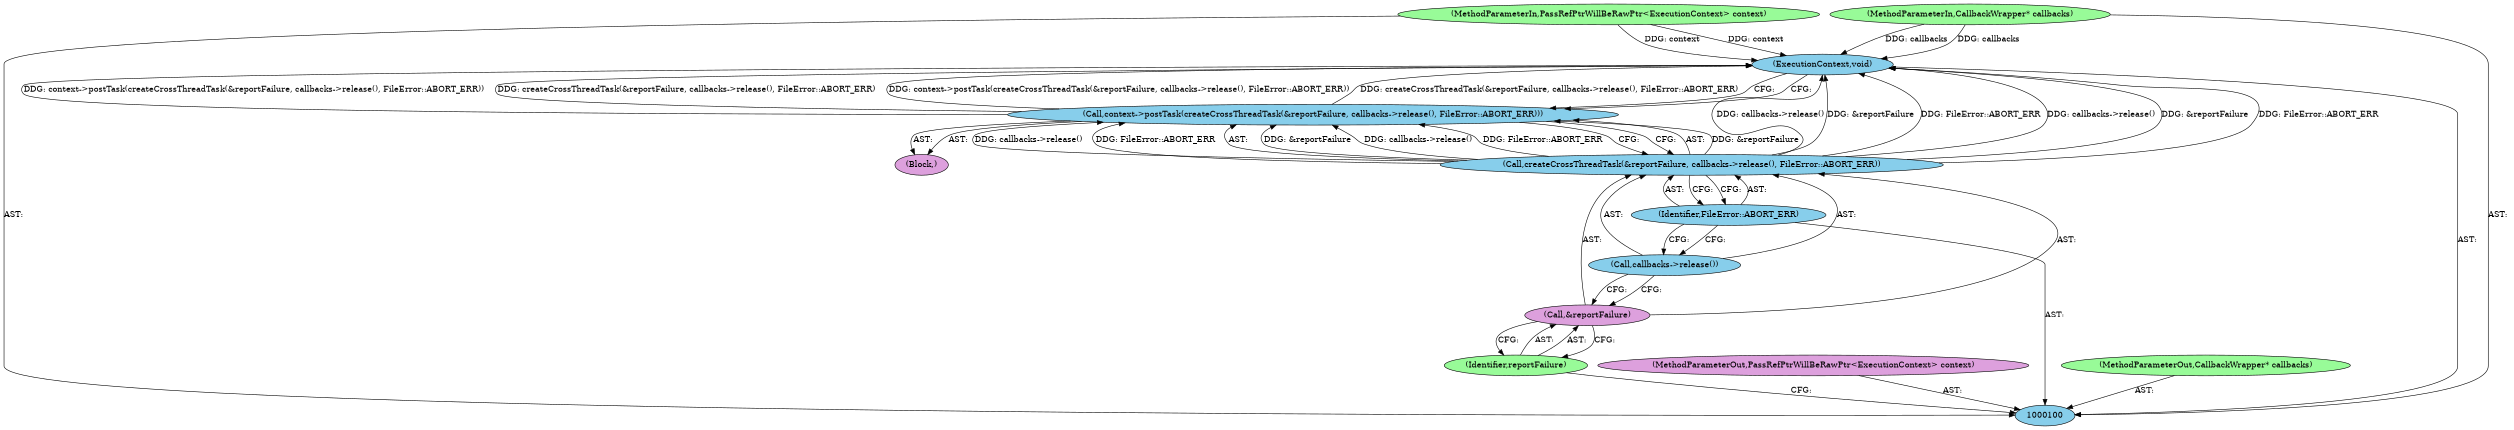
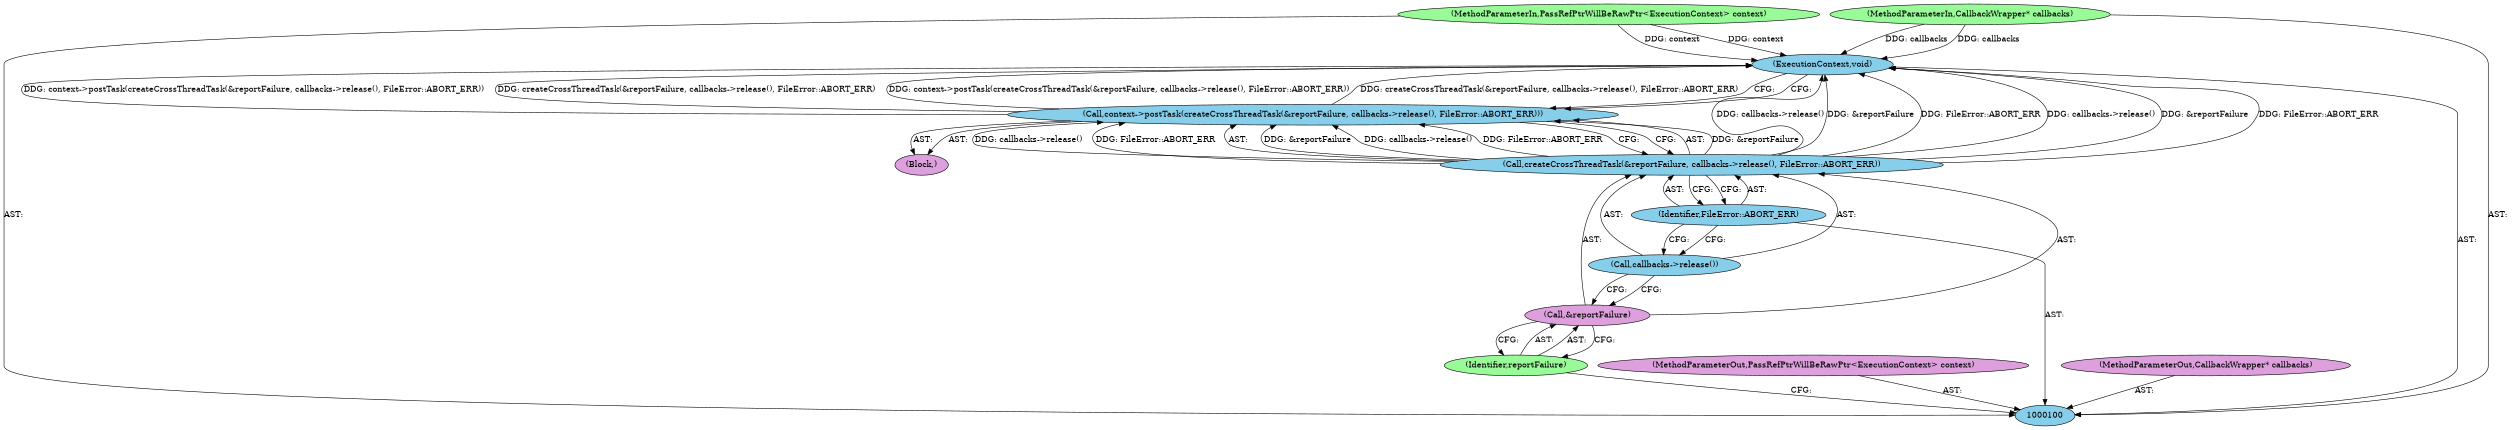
node "(MethodParameterOut,CallbackWrapper* callbacks)": fillcolor palegreen -> plum
